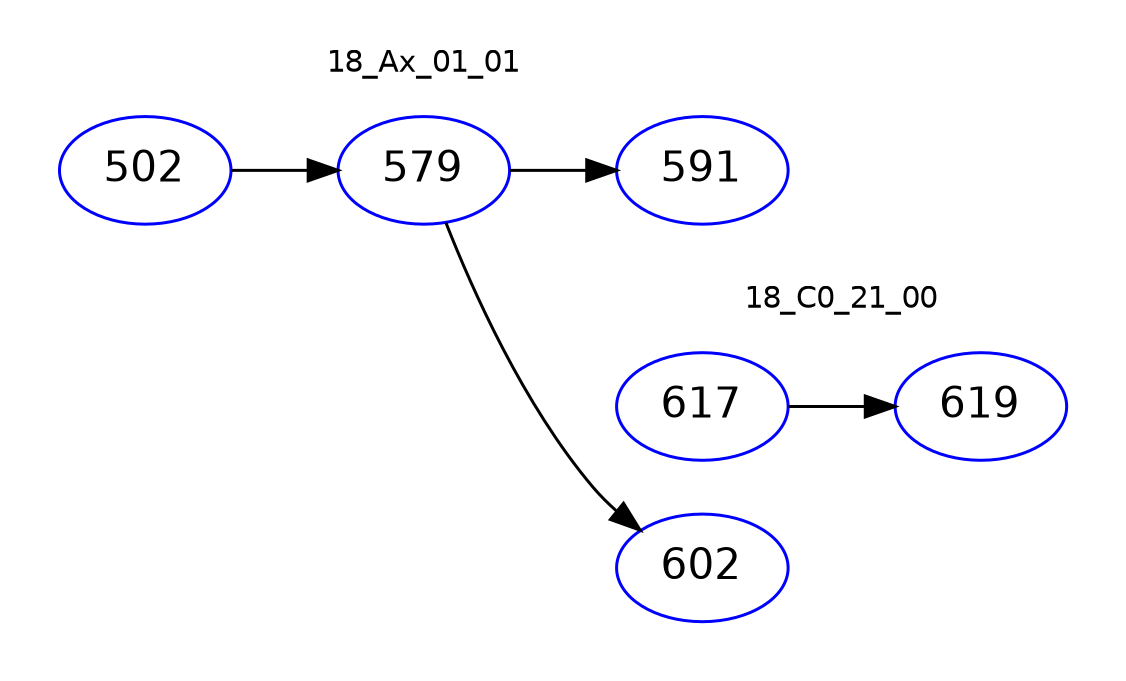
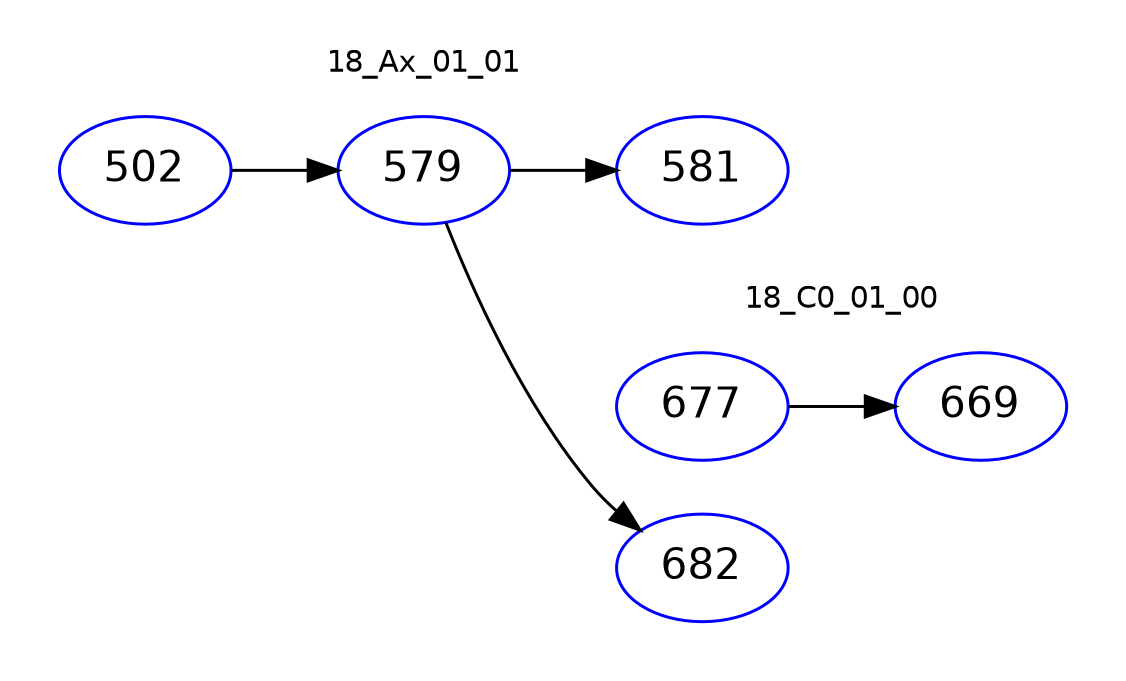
node "591": label "591" -> "581"
cluster "18_C0_21_00": label "18_C0_21_00" -> "18_C0_01_00"
node "617": label "617" -> "677"
node "619": label "619" -> "669"
node "602": label "602" -> "682"
